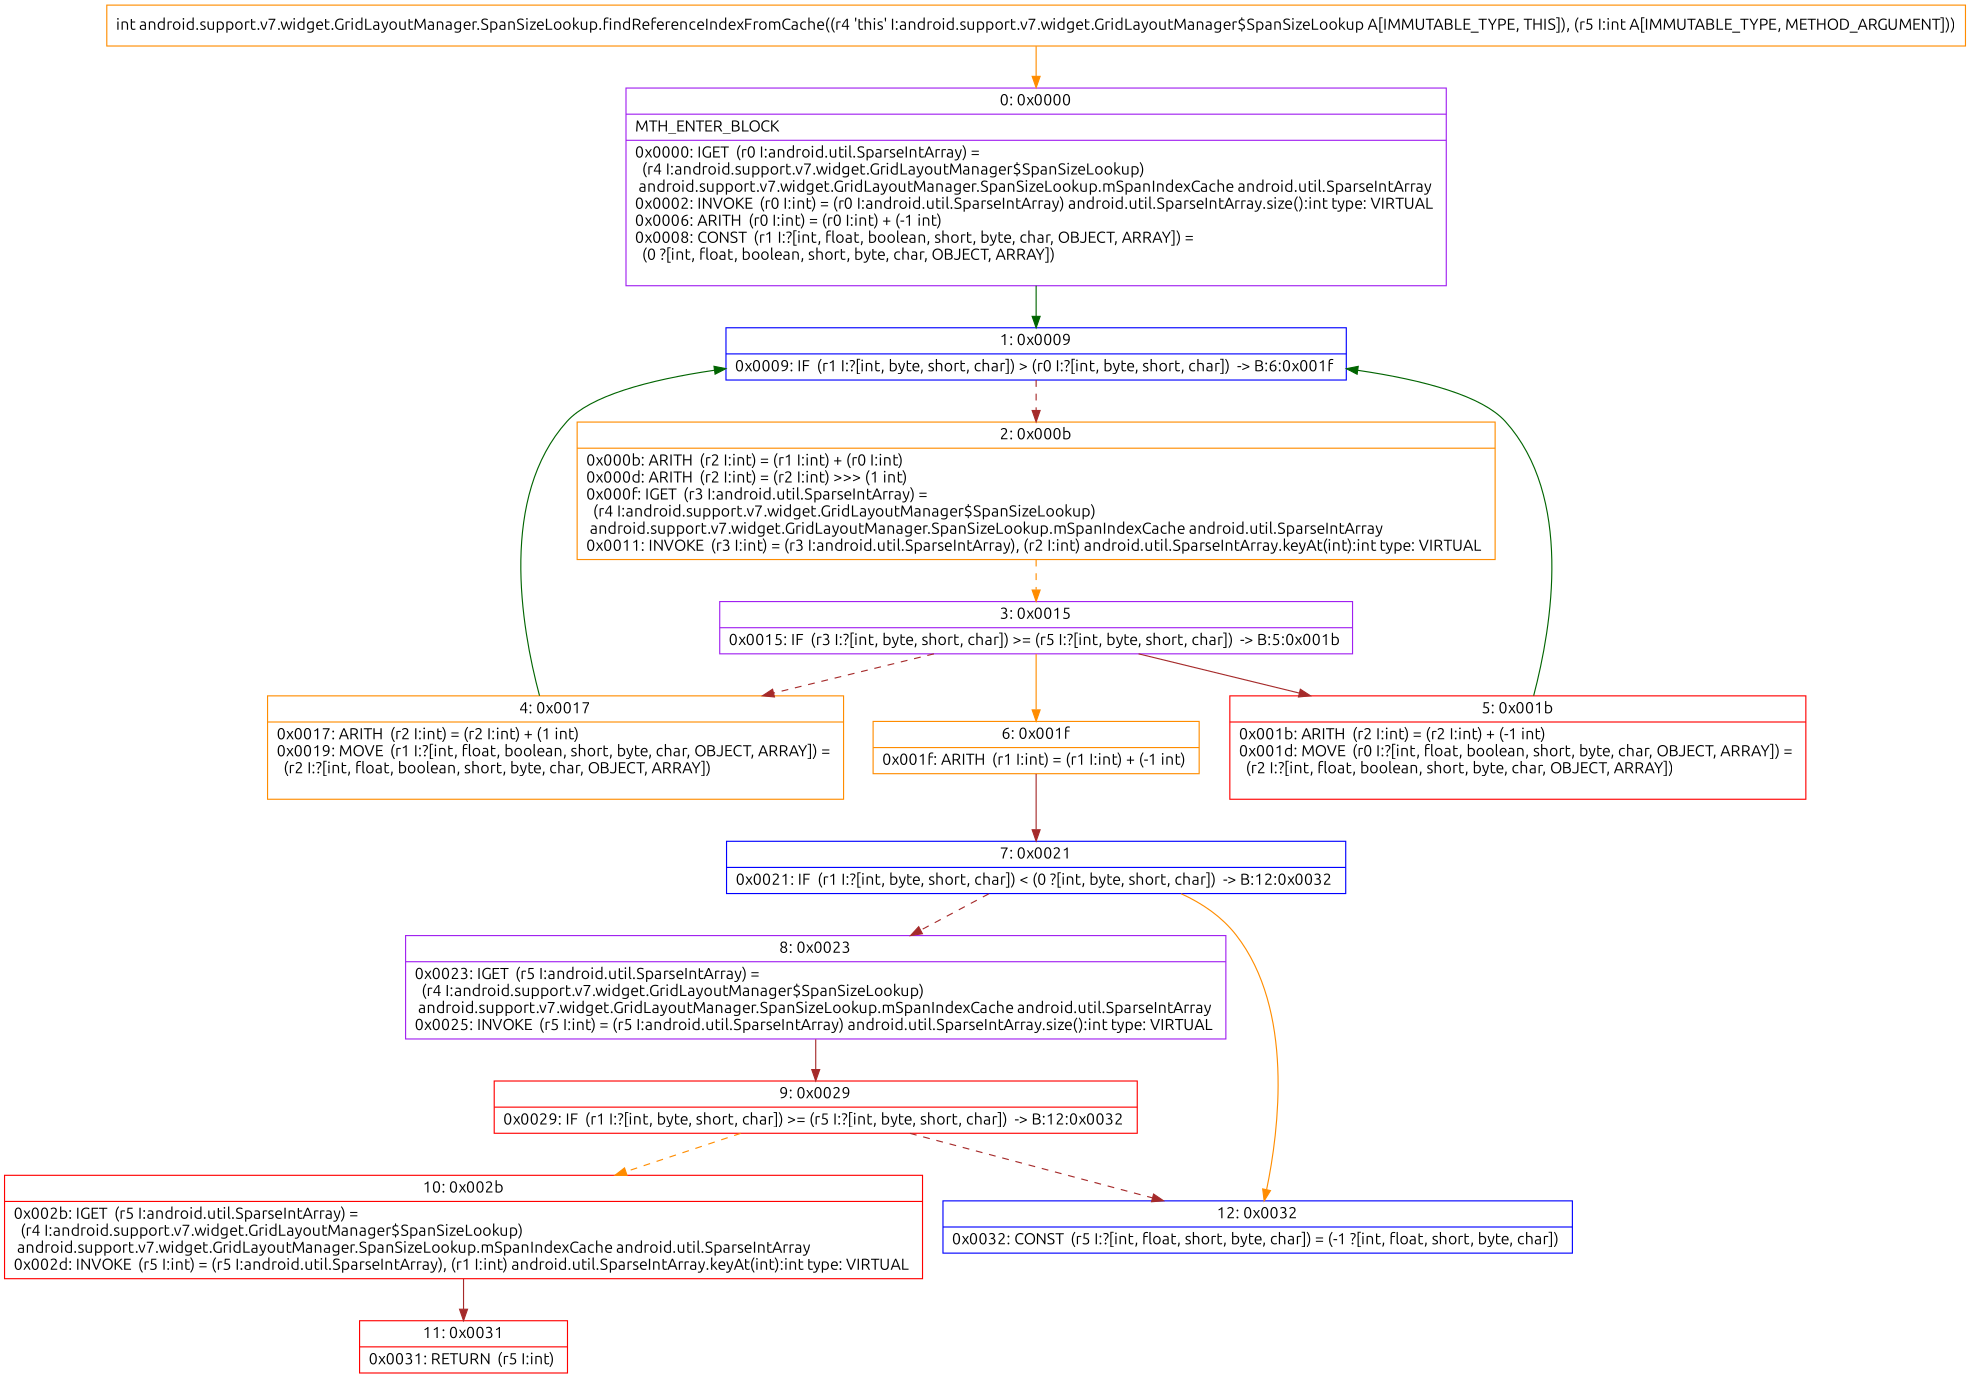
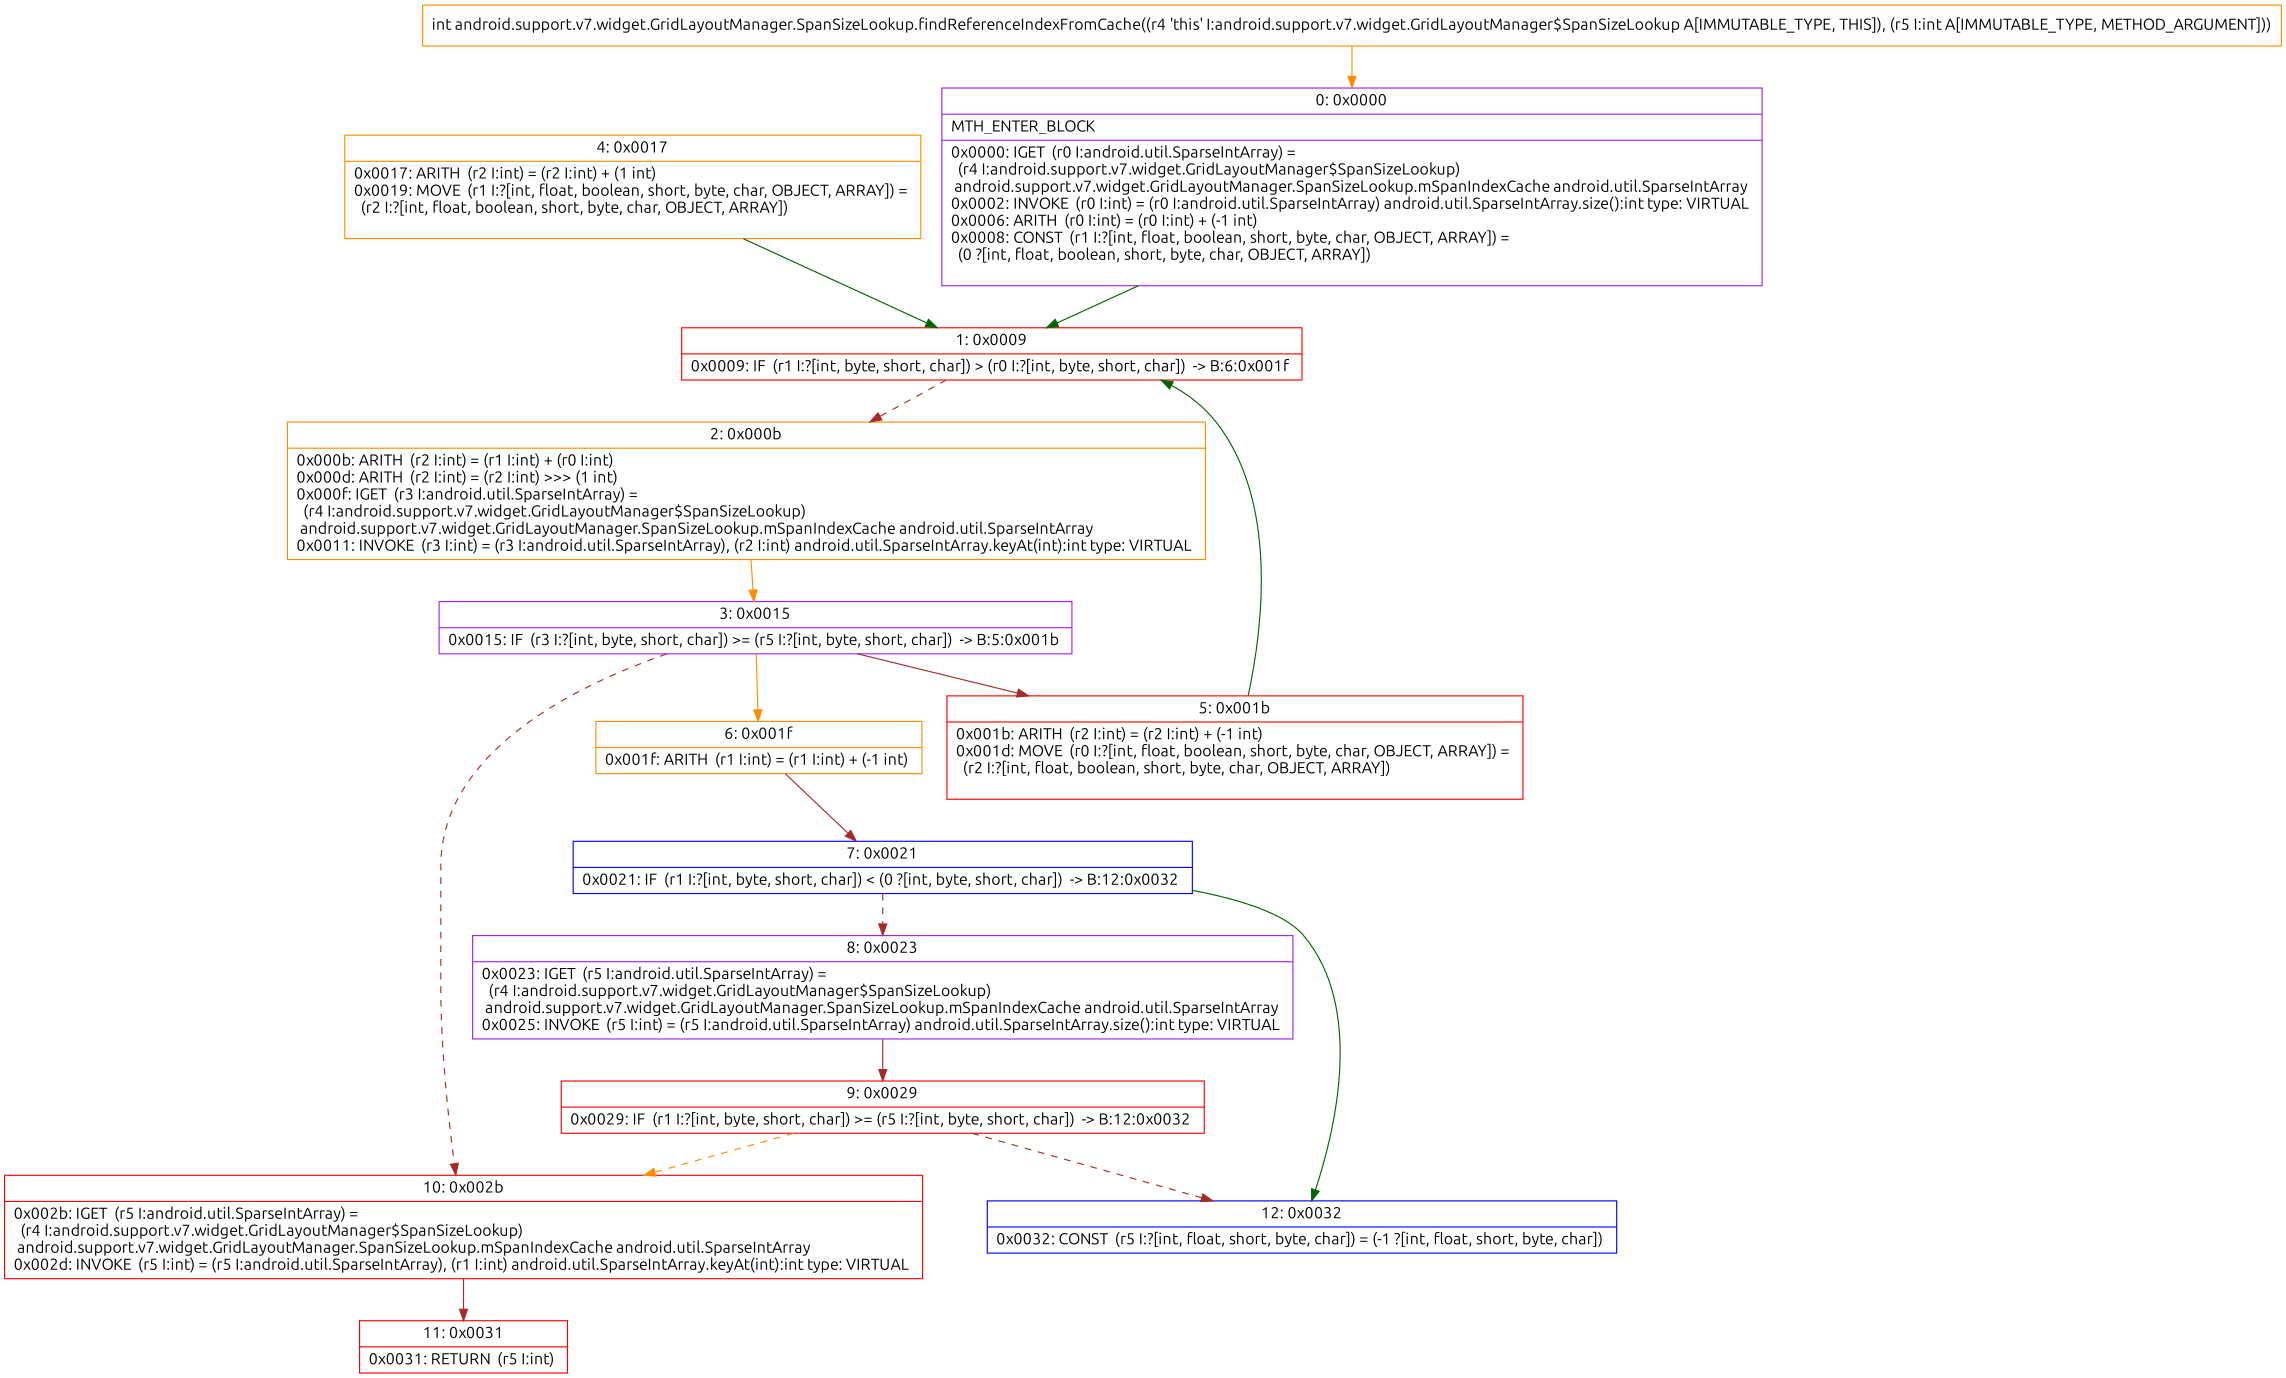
node "1: 0x0009": color blue -> red
edge "2: 0x000b" -> "3: 0x0015": style dashed -> solid
edge "3: 0x0015" -> "4: 0x0017": now "3: 0x0015" -> "10: 0x002b"
edge "7: 0x0021" -> "12: 0x0032": color darkorange -> darkgreen
